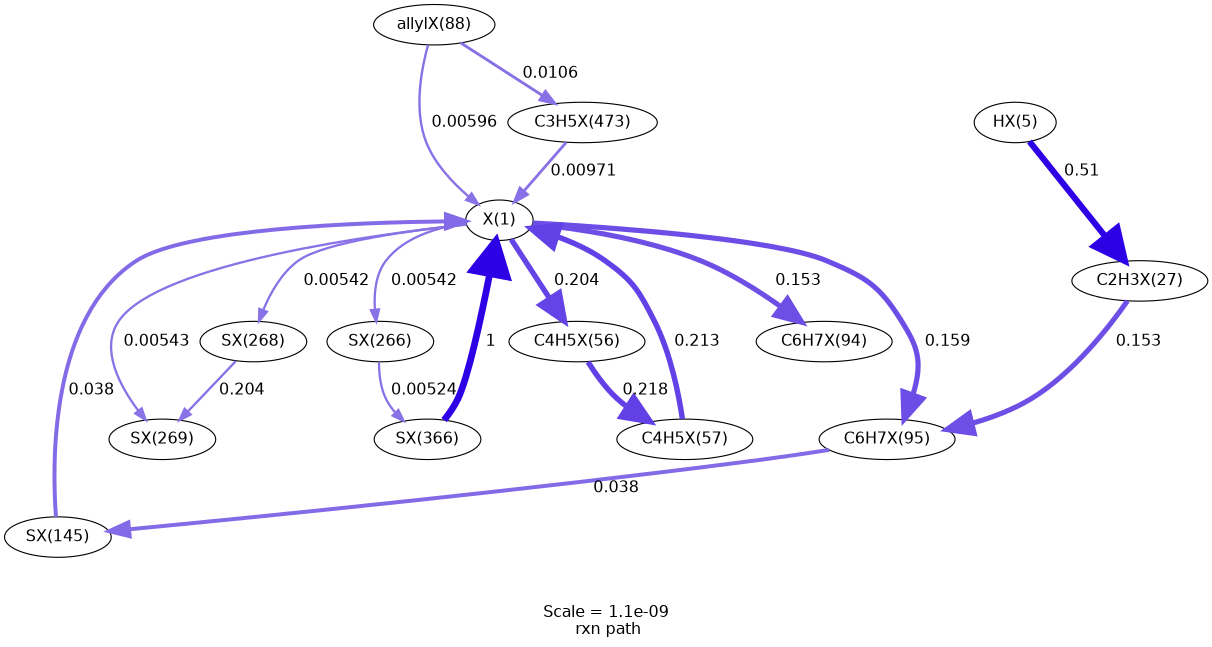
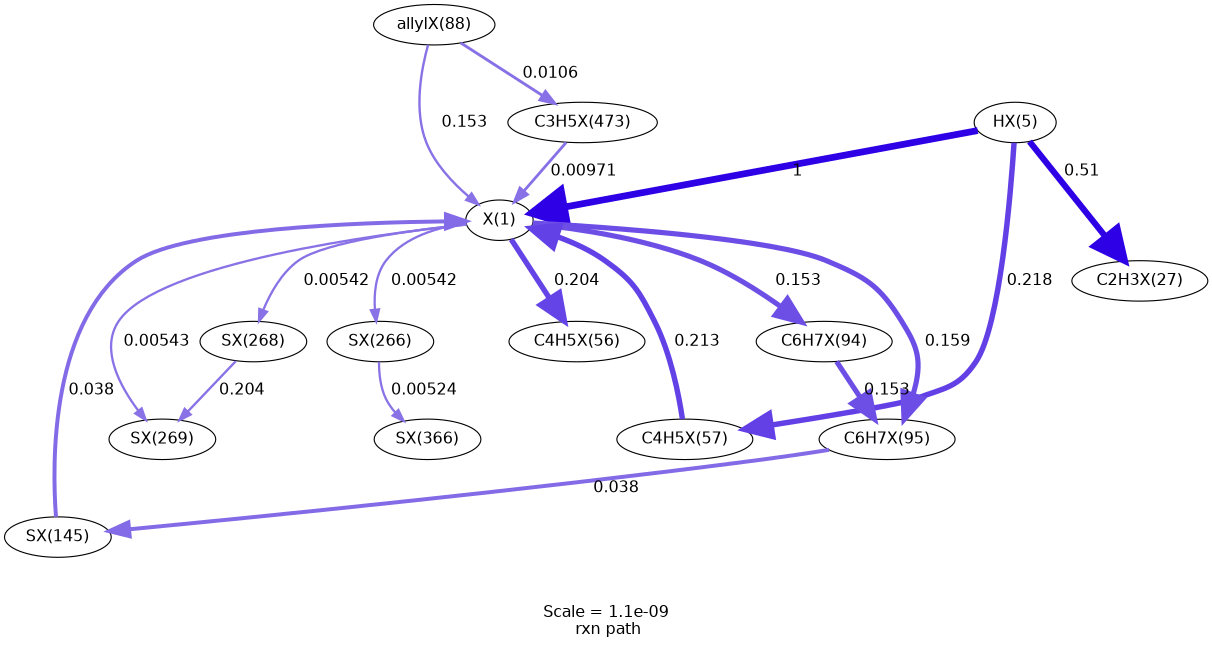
edge "allylX(88)" -> "X(1)": label " 0.00596" -> " 0.153"
edge "SX(366)" -> "X(1)": now "HX(5)" -> "X(1)"
edge "C2H3X(27)" -> "C6H7X(95)": now "C6H7X(94)" -> "C6H7X(95)"
edge "C4H5X(56)" -> "C4H5X(57)": now "HX(5)" -> "C4H5X(57)"
